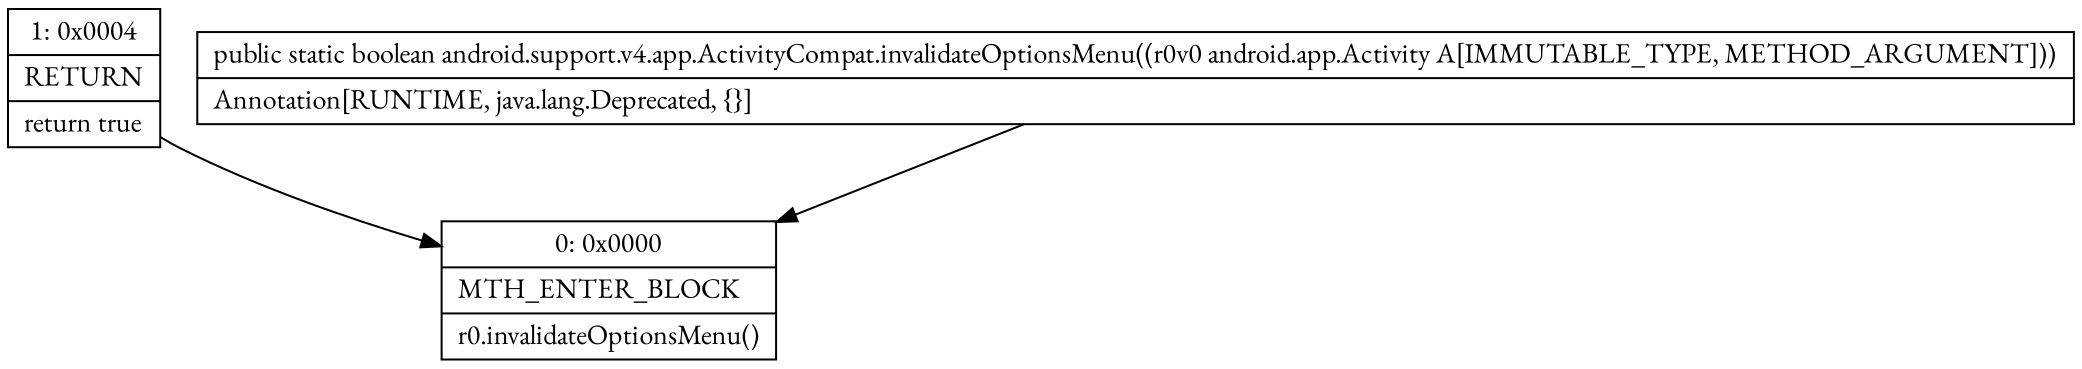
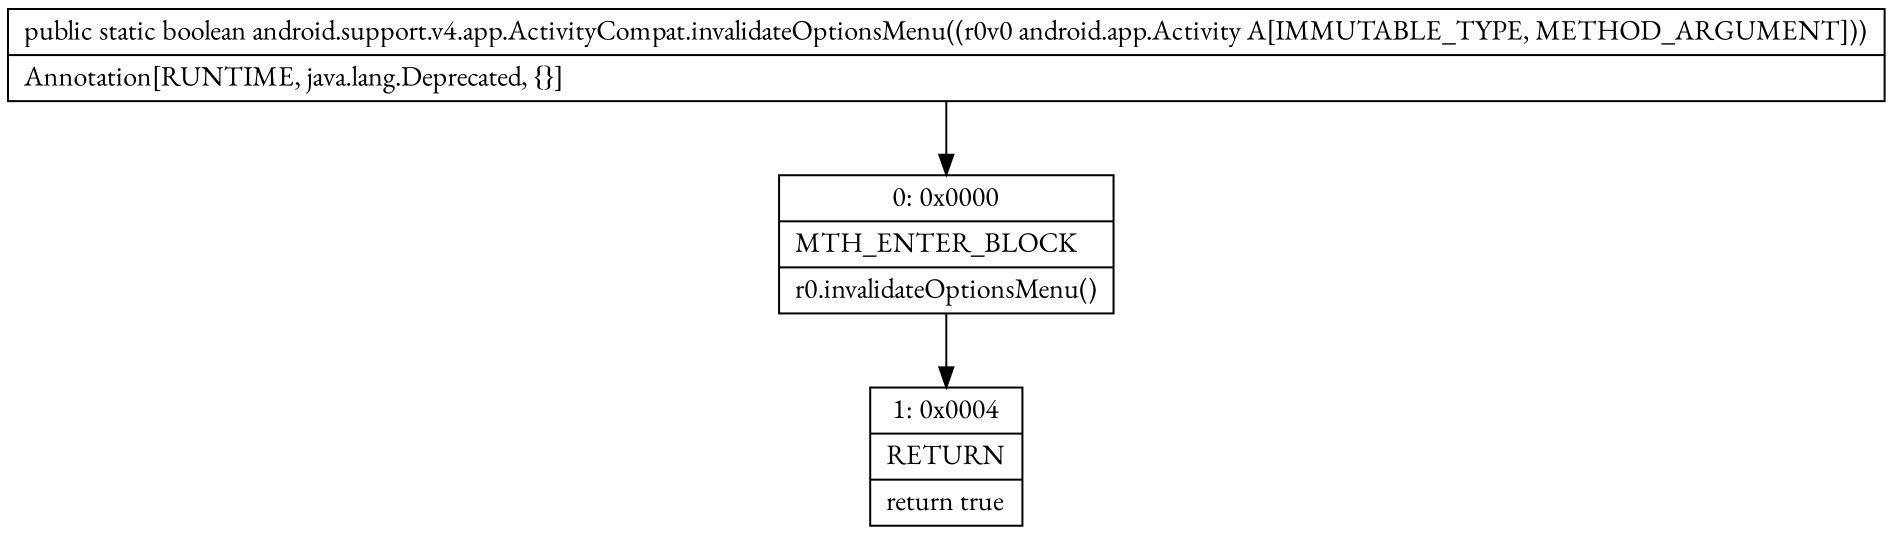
edge "1: 0x0004" -> "0: 0x0000": reversed
